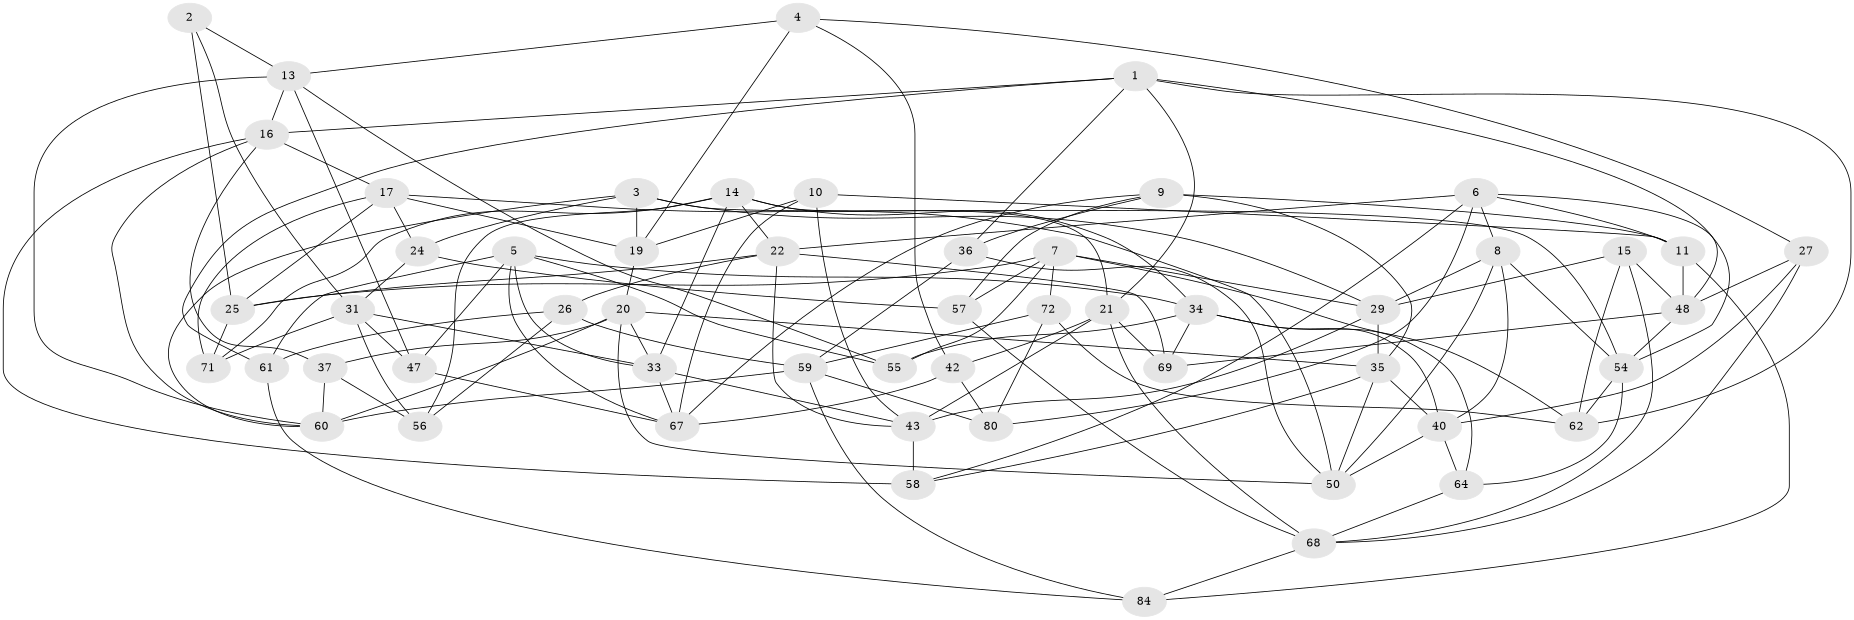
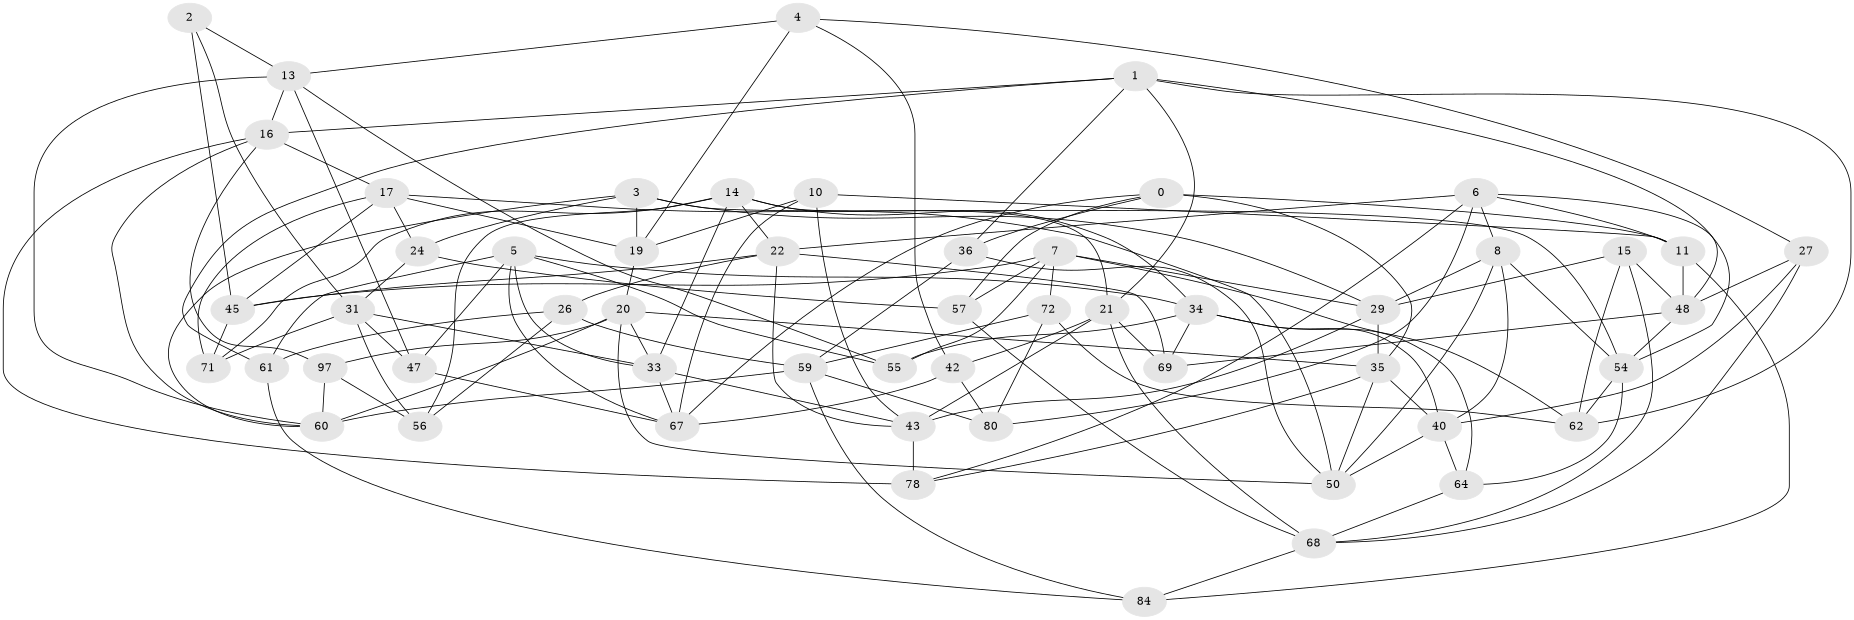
node "9": label "9" -> "0"
node "25": label "25" -> "45"
node "37": label "37" -> "97"
node "58": label "58" -> "78"
